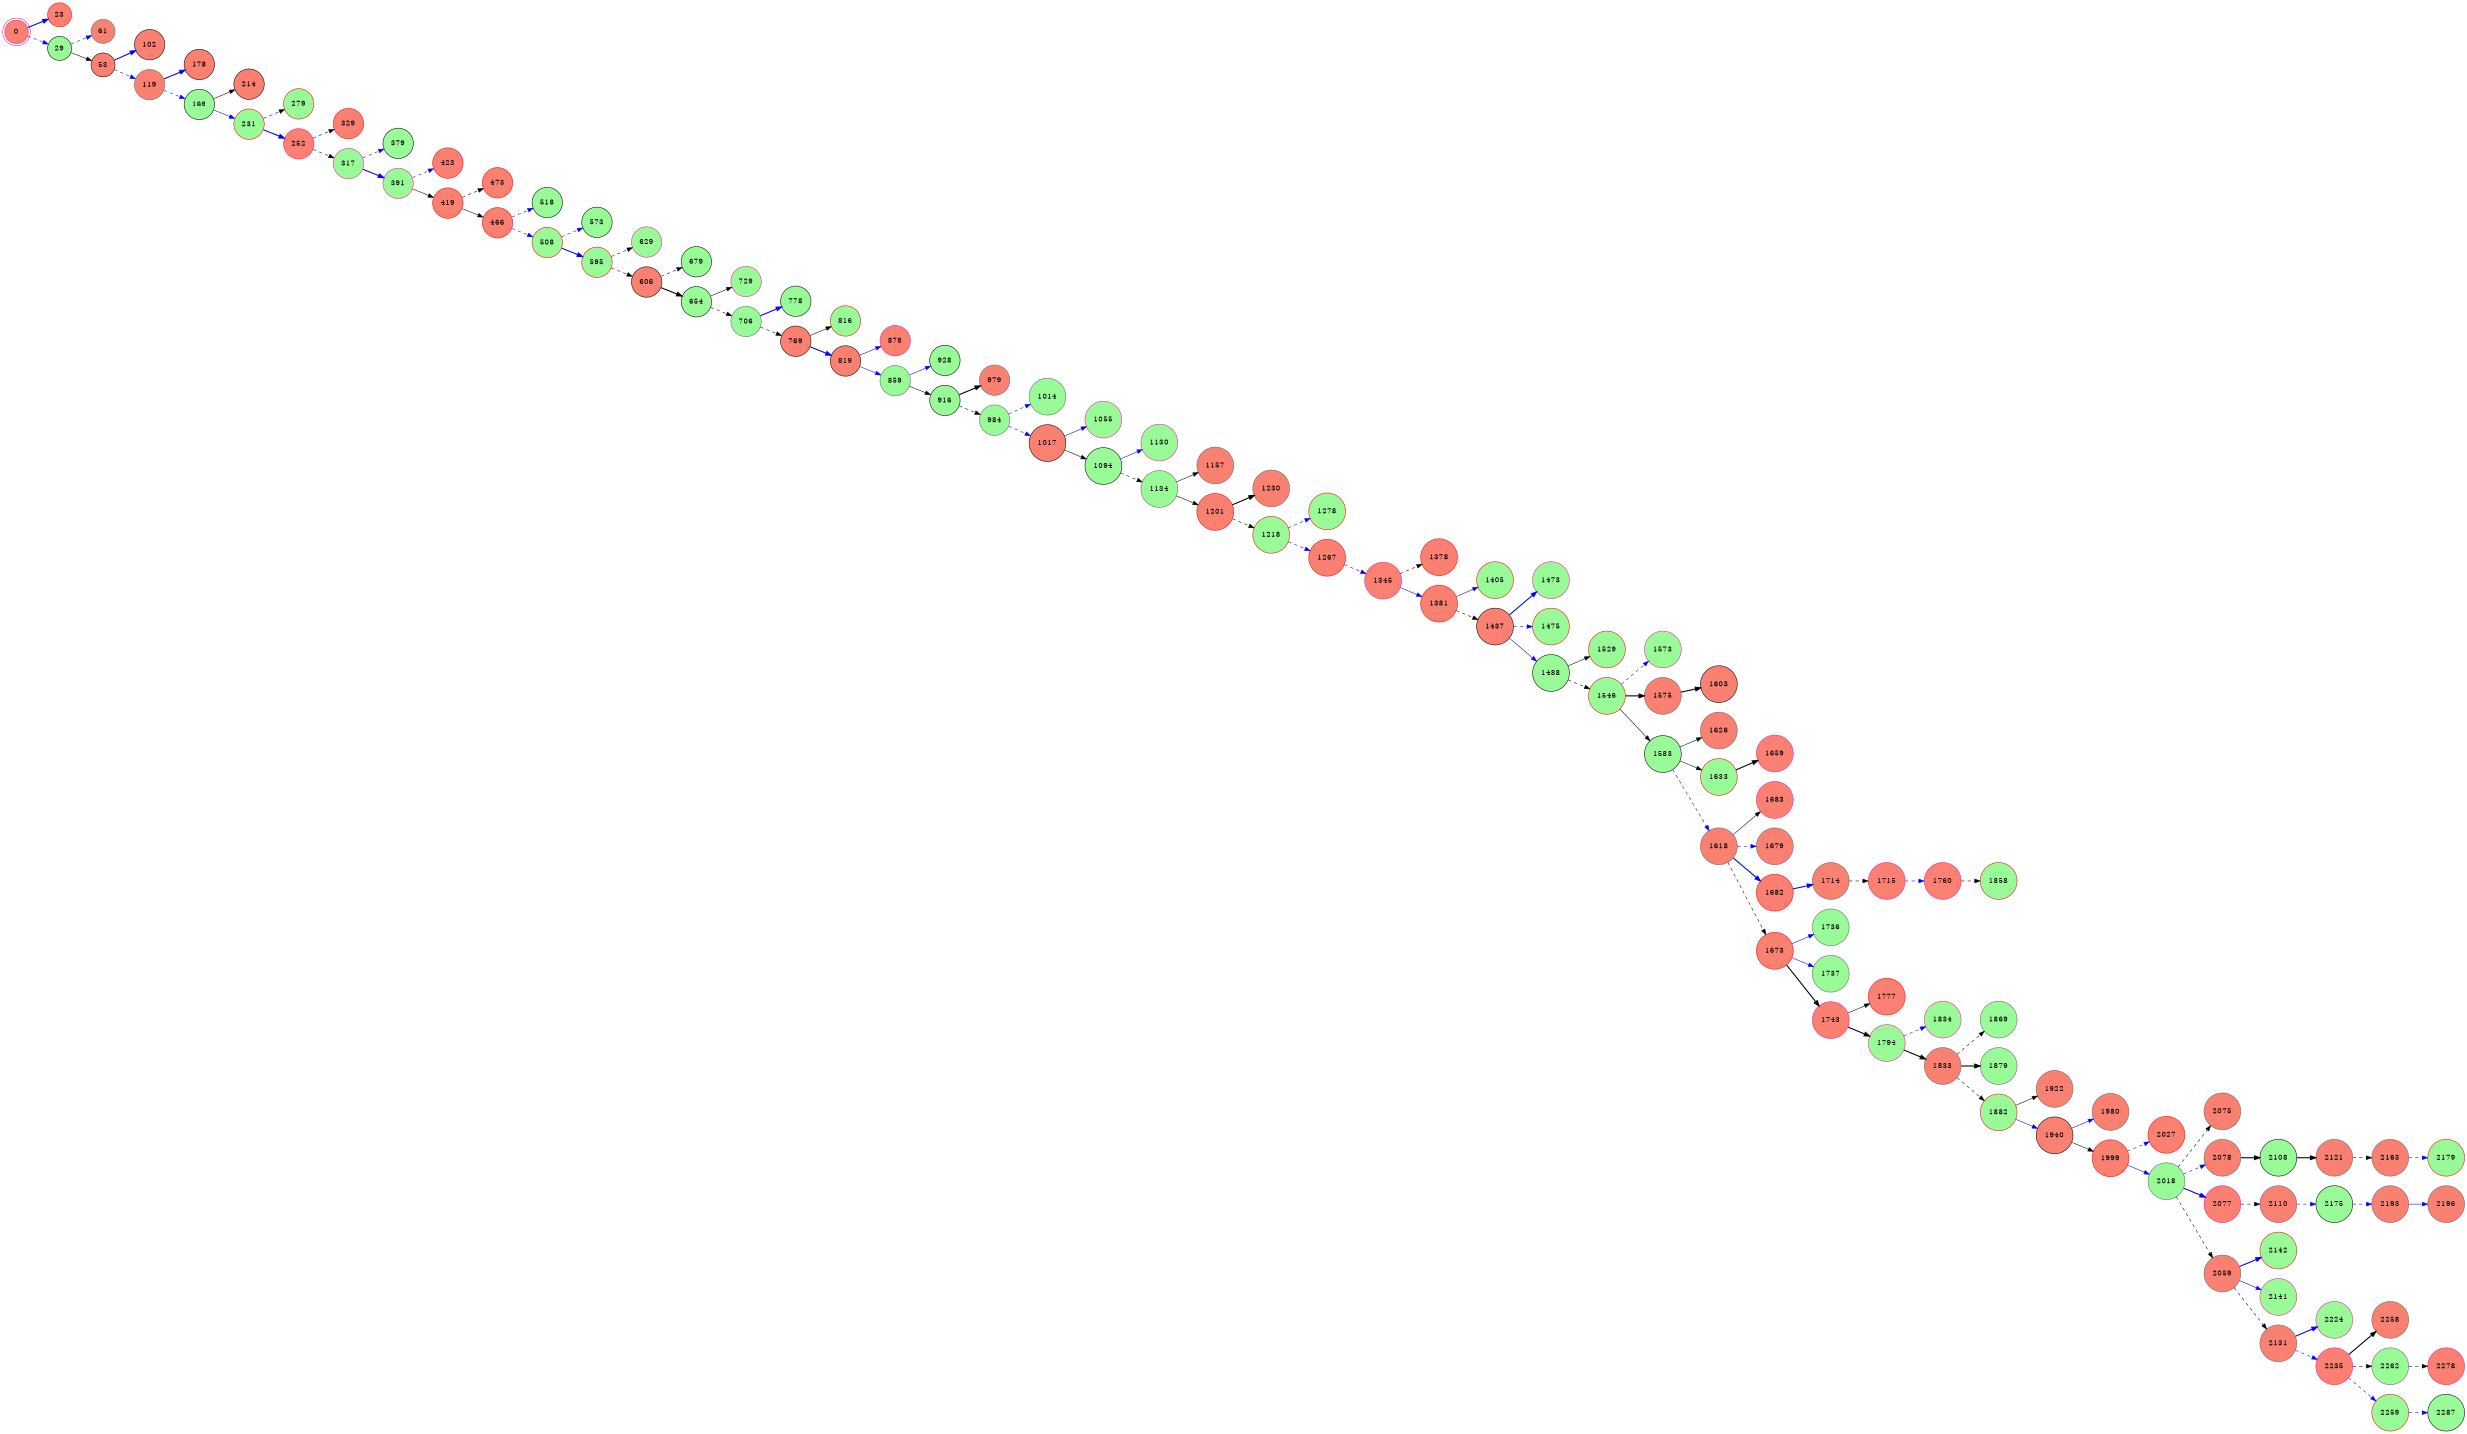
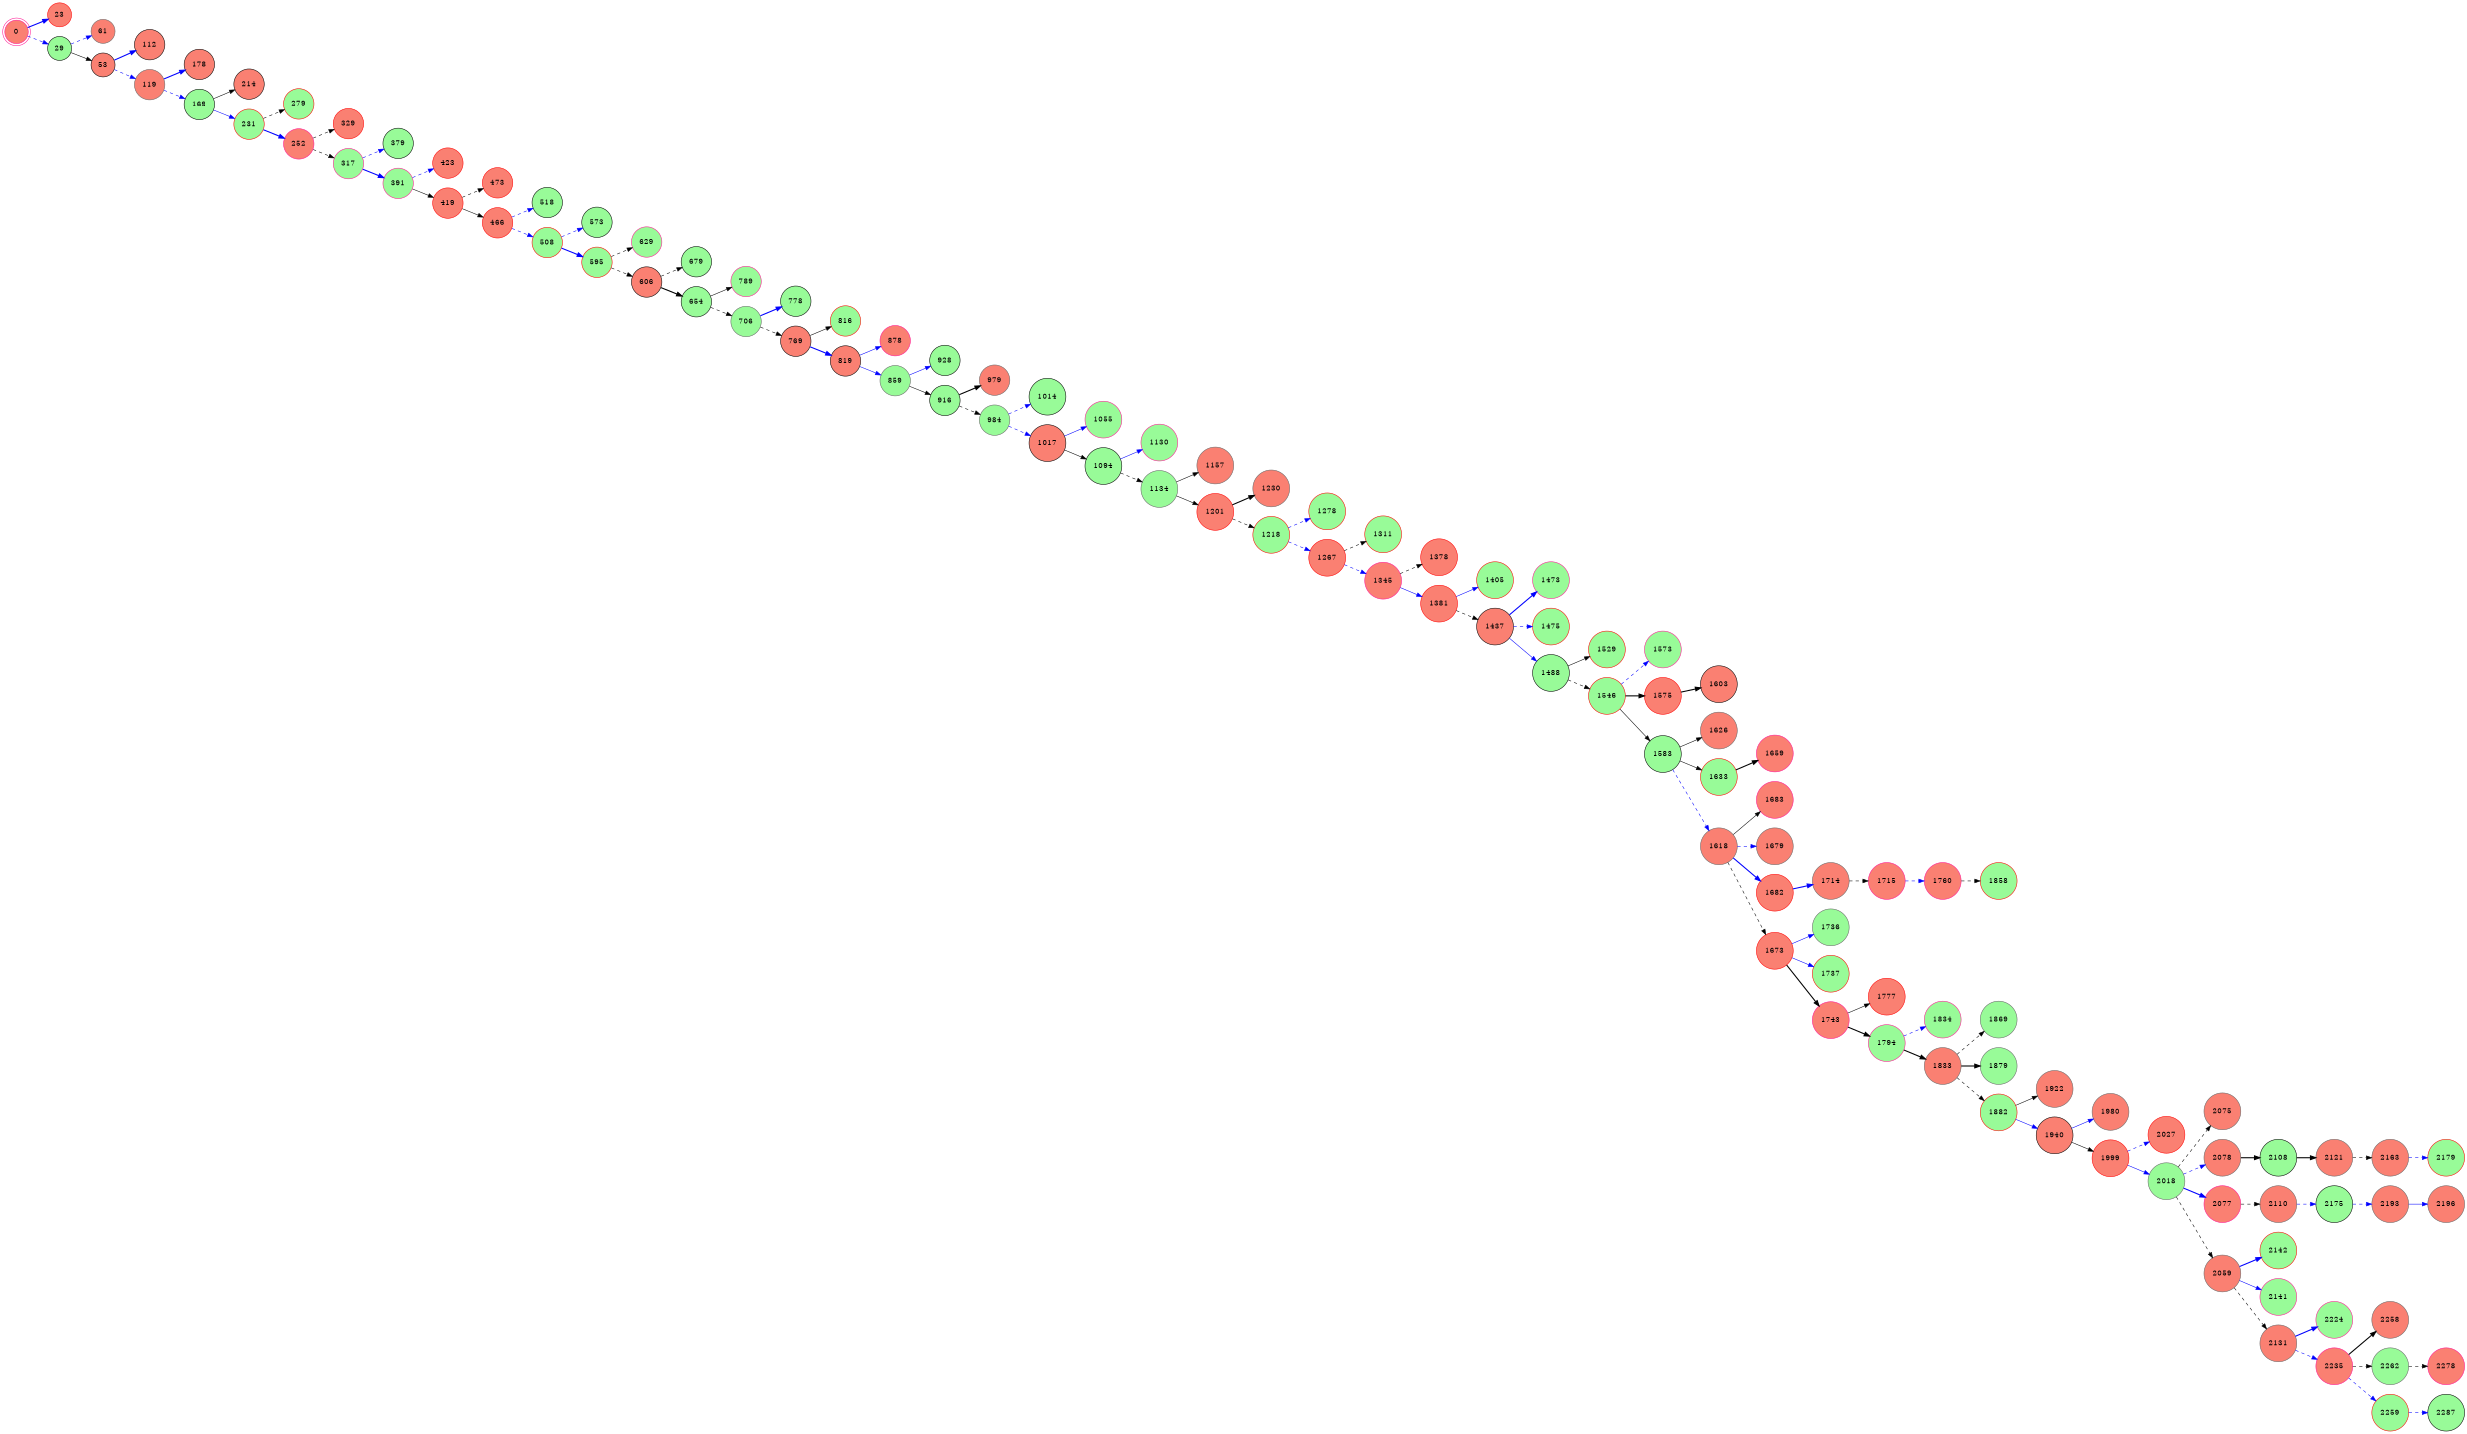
node "102": label "102" -> "112"
node "729": label "729" -> "789"
node "1014": color gray40 -> black
node "1311": added
node "1575": color gray40 -> red
node "1737": color gray40 -> red
